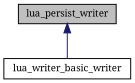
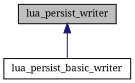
node "lua_writer_basic_writer": label "lua_writer_basic_writer" -> "lua_persist_basic_writer"
